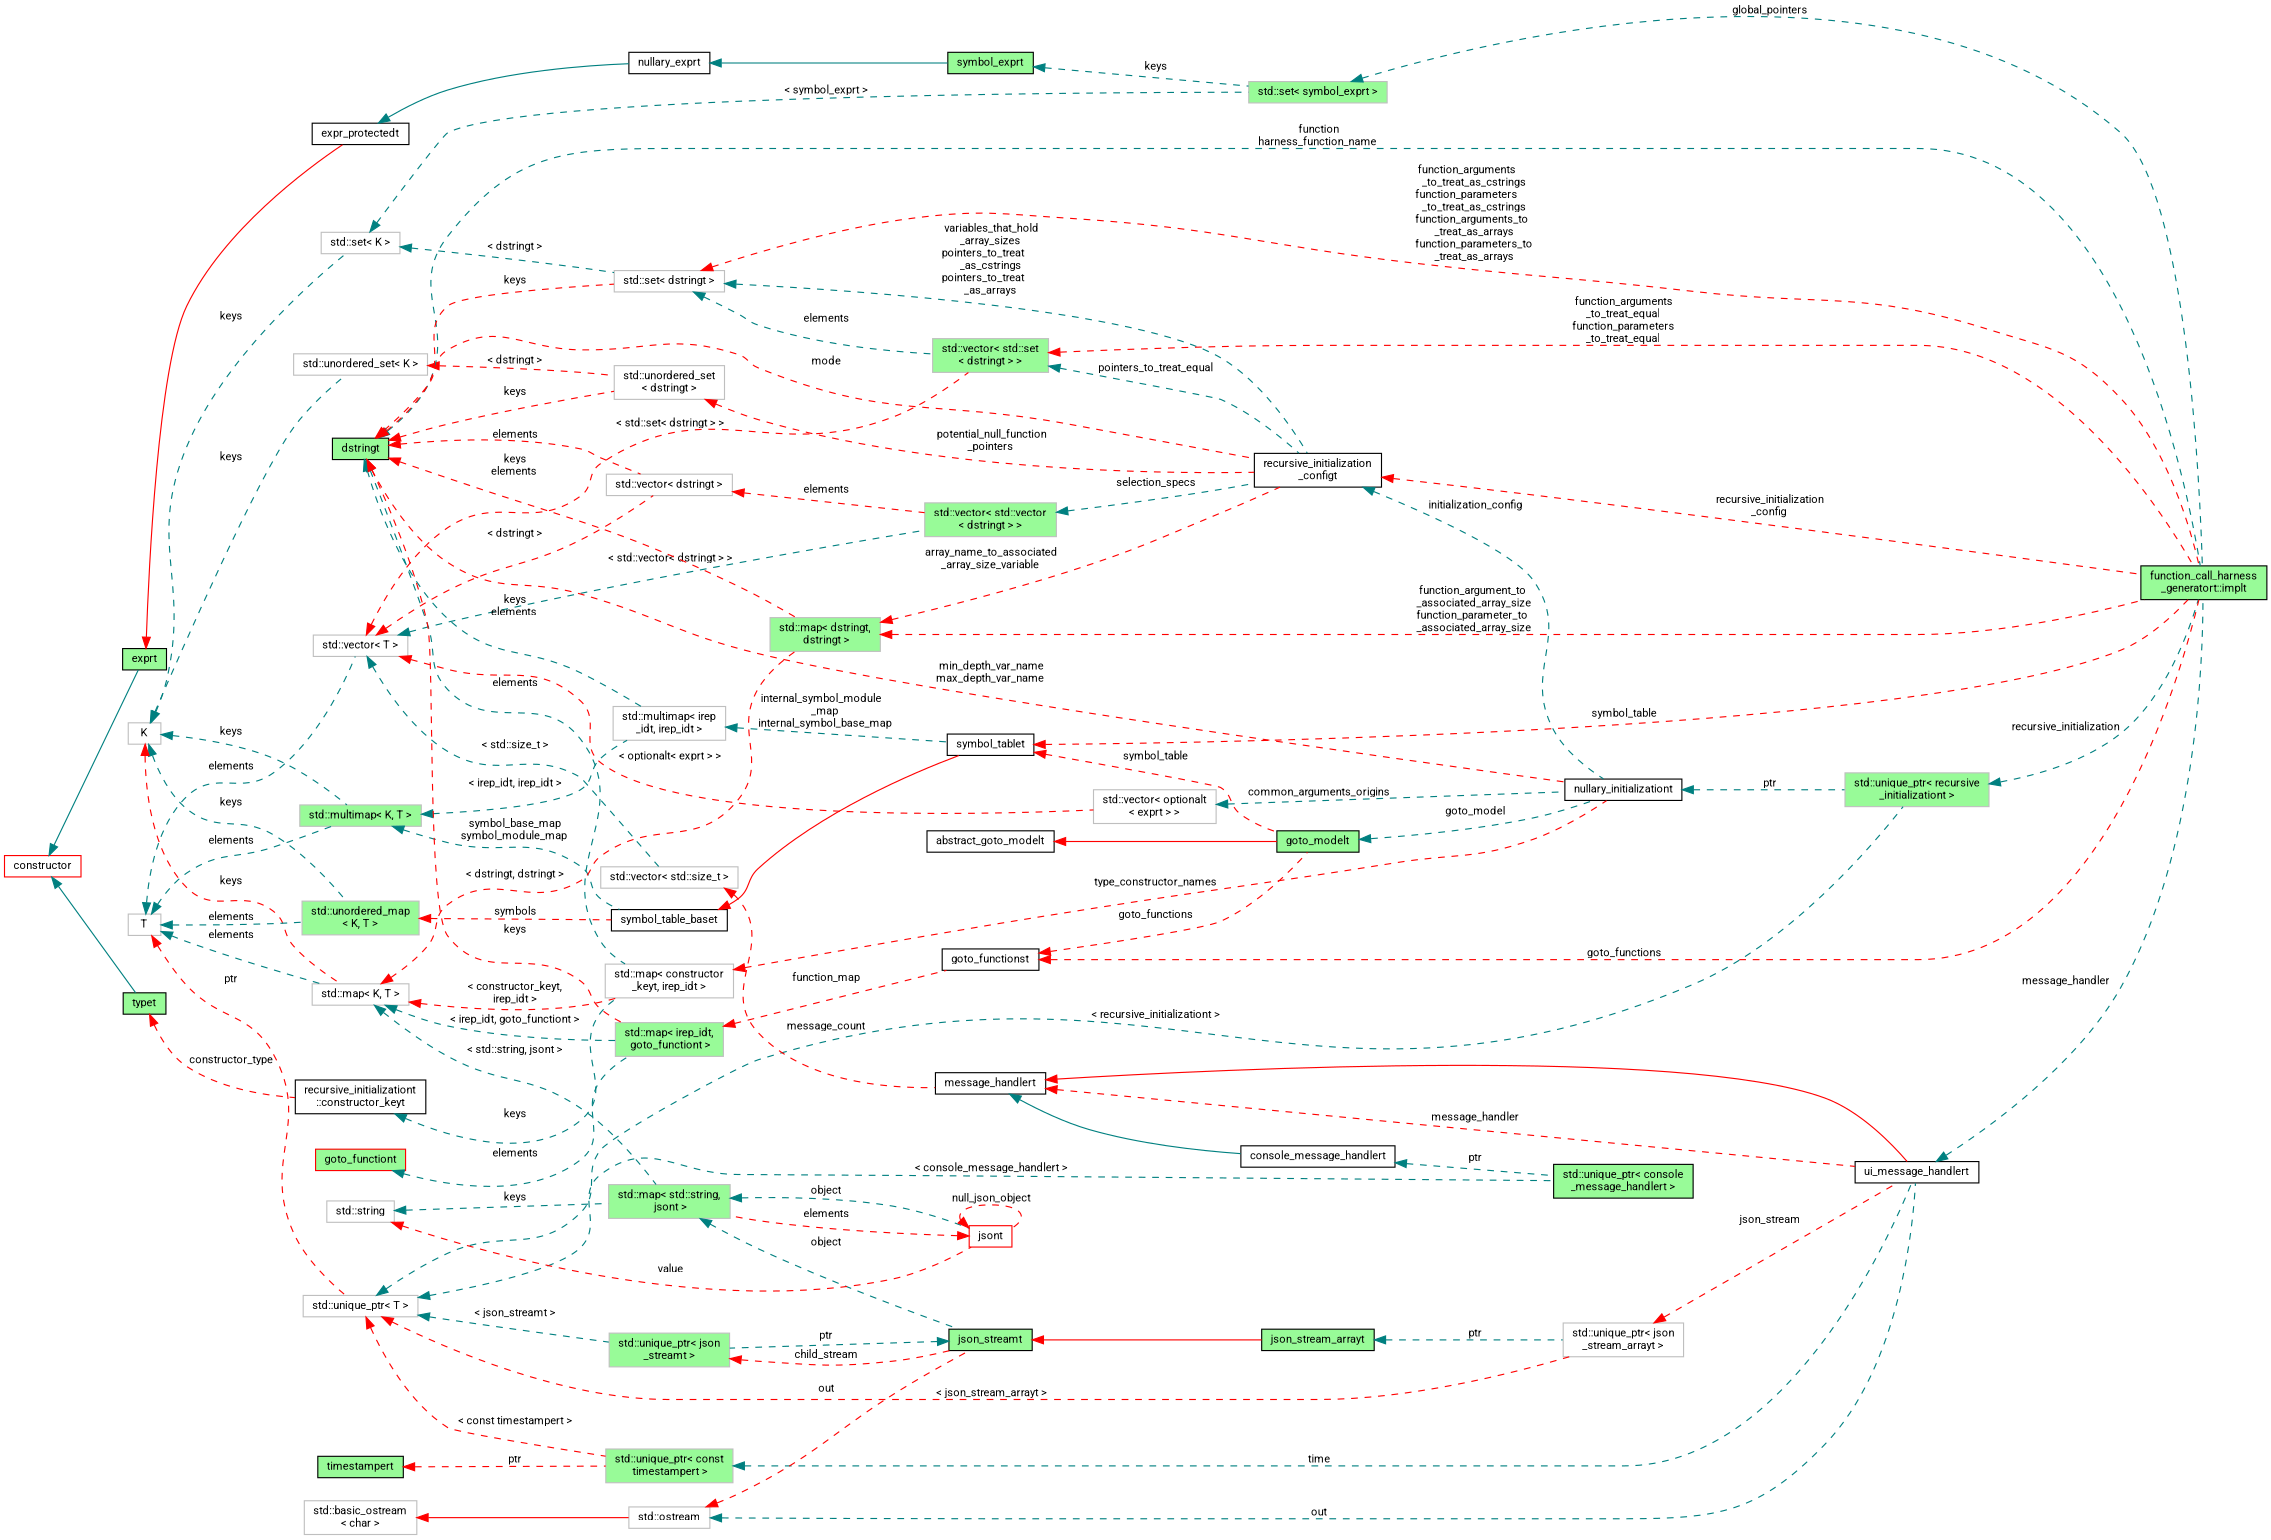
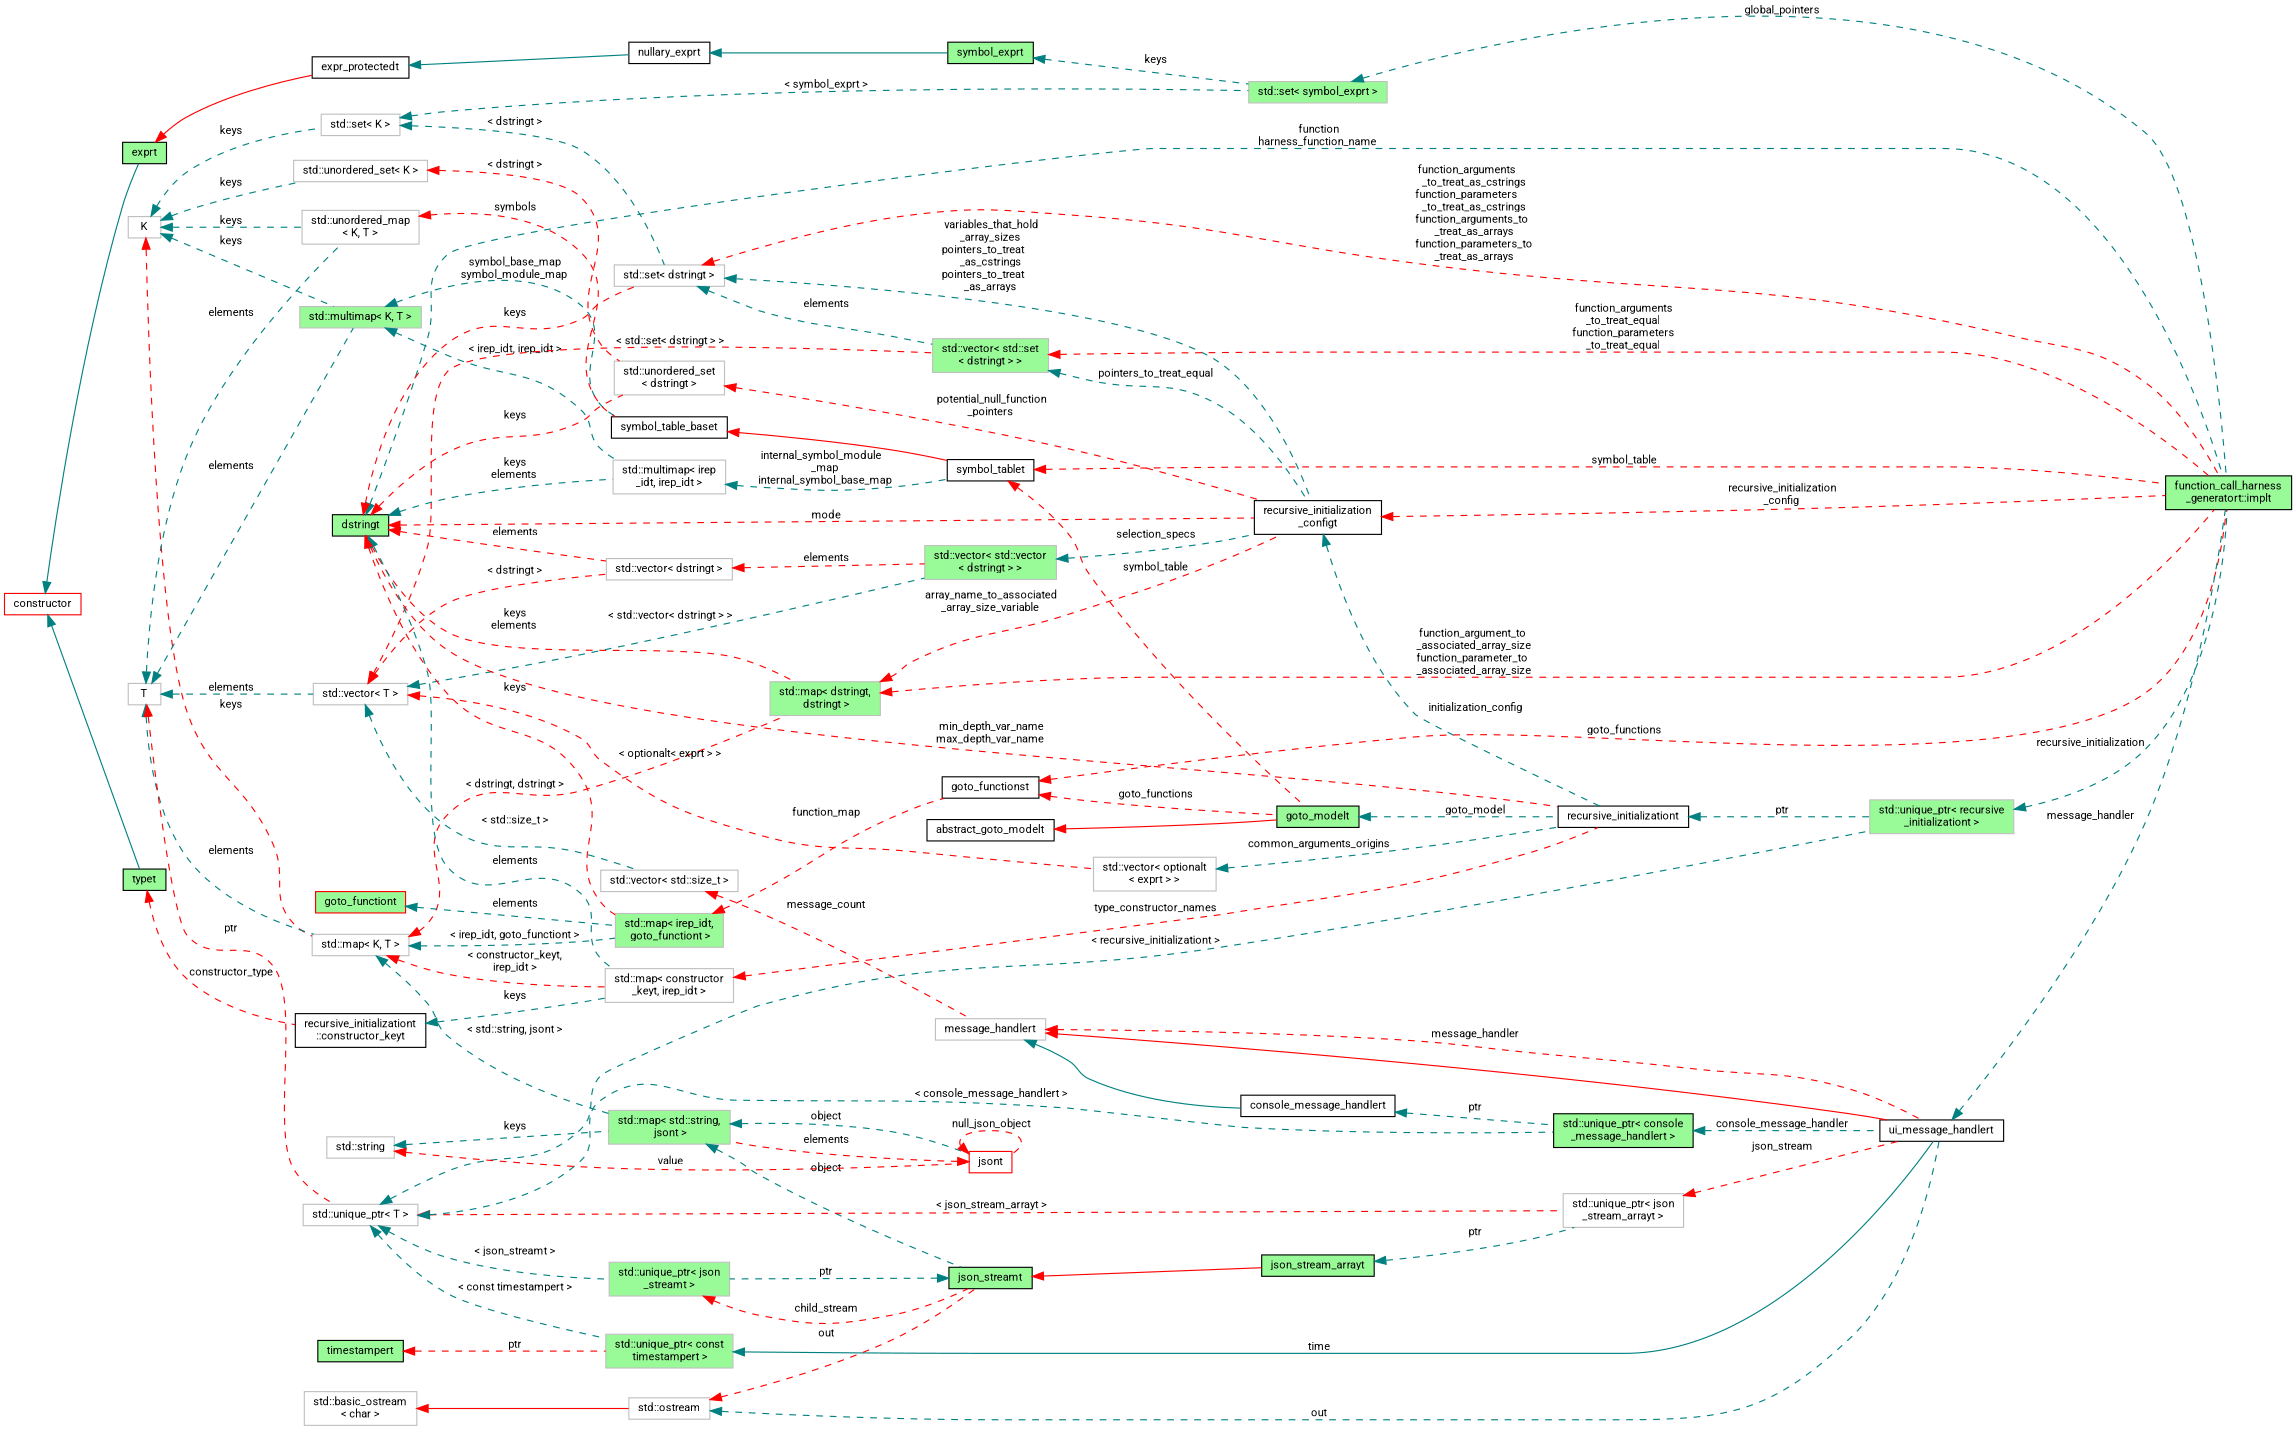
node "nullary_initializationt": label "nullary_initializationt" -> "recursive_initializationt"
node "std::unordered_map < K, T >": fillcolor palegreen -> white
node "message_handlert": color black -> grey75
edge "ui_message_handlert" -> "std::unique_ptr< console _message_handlert >": added, label "console_message_handler"
edge "std::unique_ptr< const timestampert >" -> "std::unique_ptr< T >": color red -> teal
edge "ui_message_handlert" -> "std::unique_ptr< const timestampert >": style dashed -> solid
